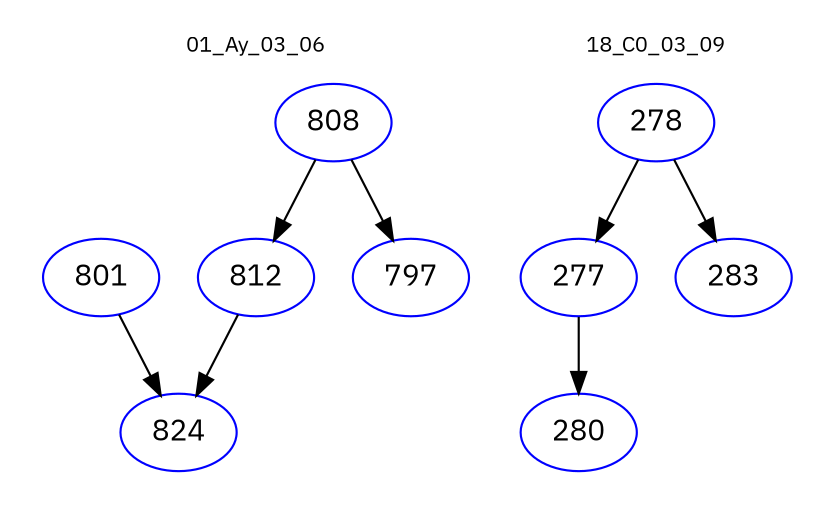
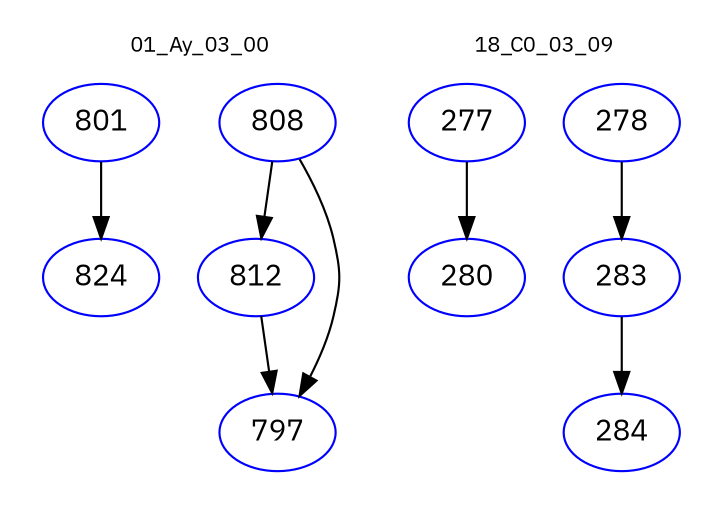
cluster "01_Ay_03_06": label "01_Ay_03_06" -> "01_Ay_03_00"
edge "278" -> "277": removed
edge "812" -> "824": now "812" -> "797"
node "284": added
